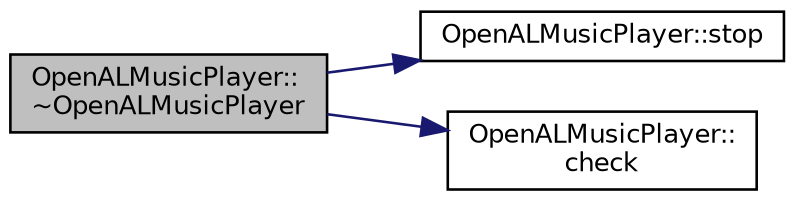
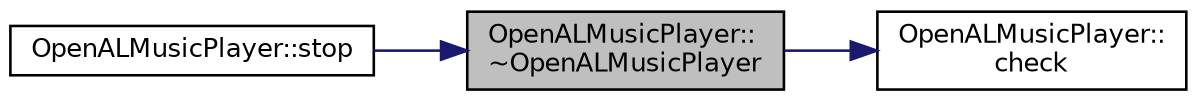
edge "OpenALMusicPlayer:: ~OpenALMusicPlayer" -> "OpenALMusicPlayer::stop": reversed
